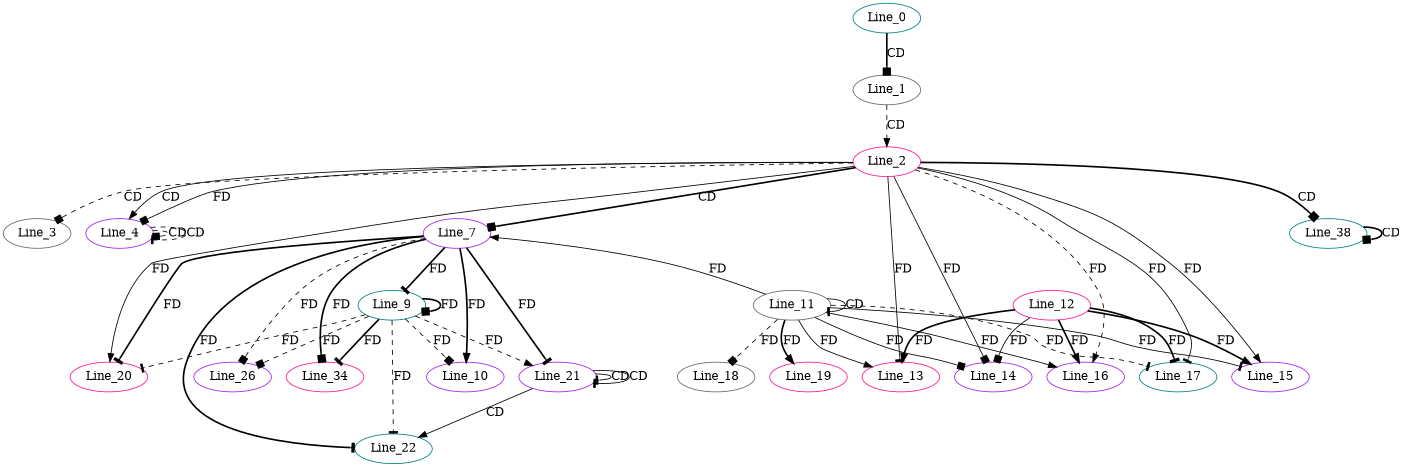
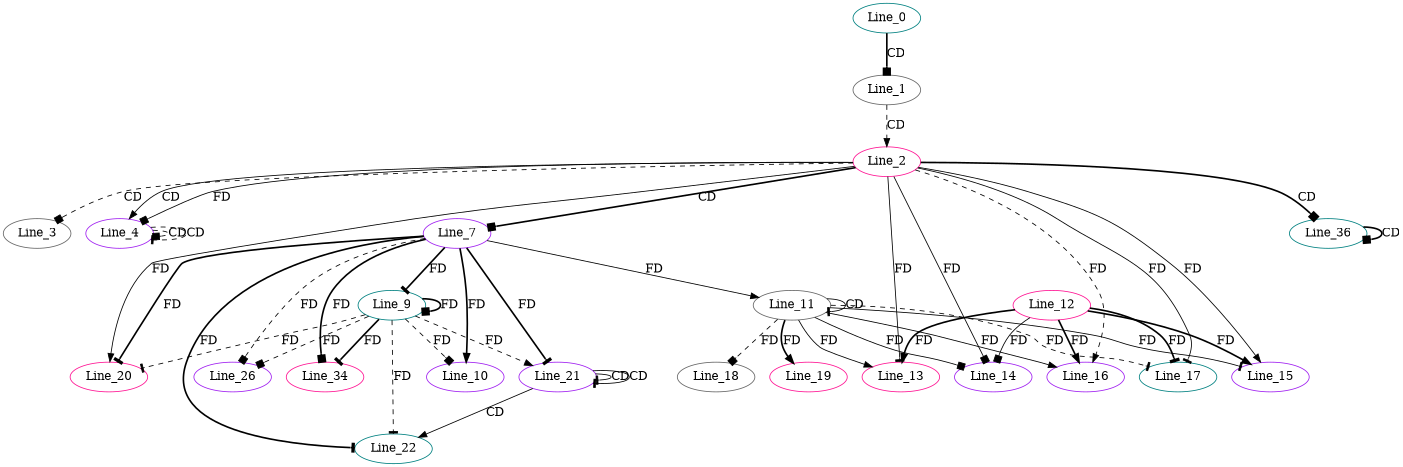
node "Line_38": label "Line_38" -> "Line_36"
edge "Line_11" -> "Line_7": reversed
